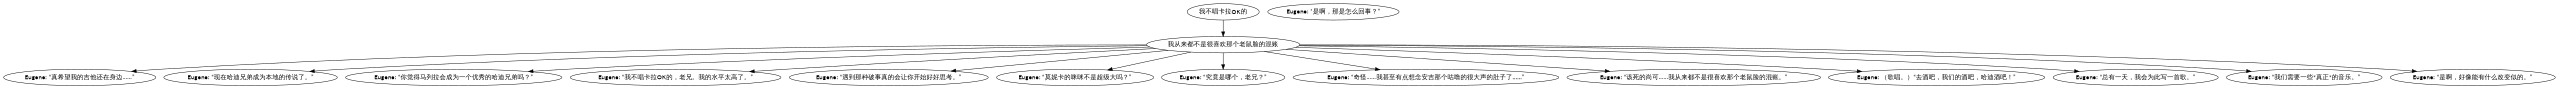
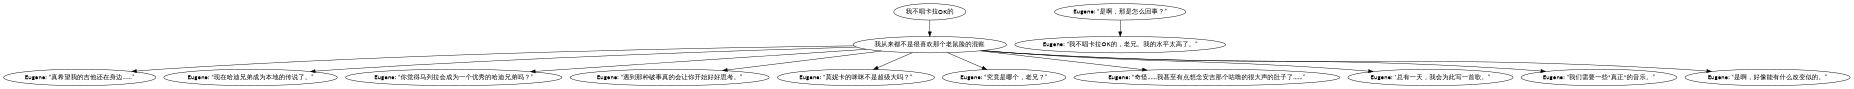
edge "我从来都不是很喜欢那个老鼠脸的混账" -> "Eugene: “我不唱卡拉OK的，老兄。我的水平太高了。”": now "Eugene: “是啊，那是怎么回事？”" -> "Eugene: “我不唱卡拉OK的，老兄。我的水平太高了。”"
node "Eugene: “该死的尚可……我从来都不是很喜欢那个老鼠脸的混账。”": removed
node "Eugene: （歌唱。）“去酒吧，我们的酒吧，哈迪酒吧！”": removed
